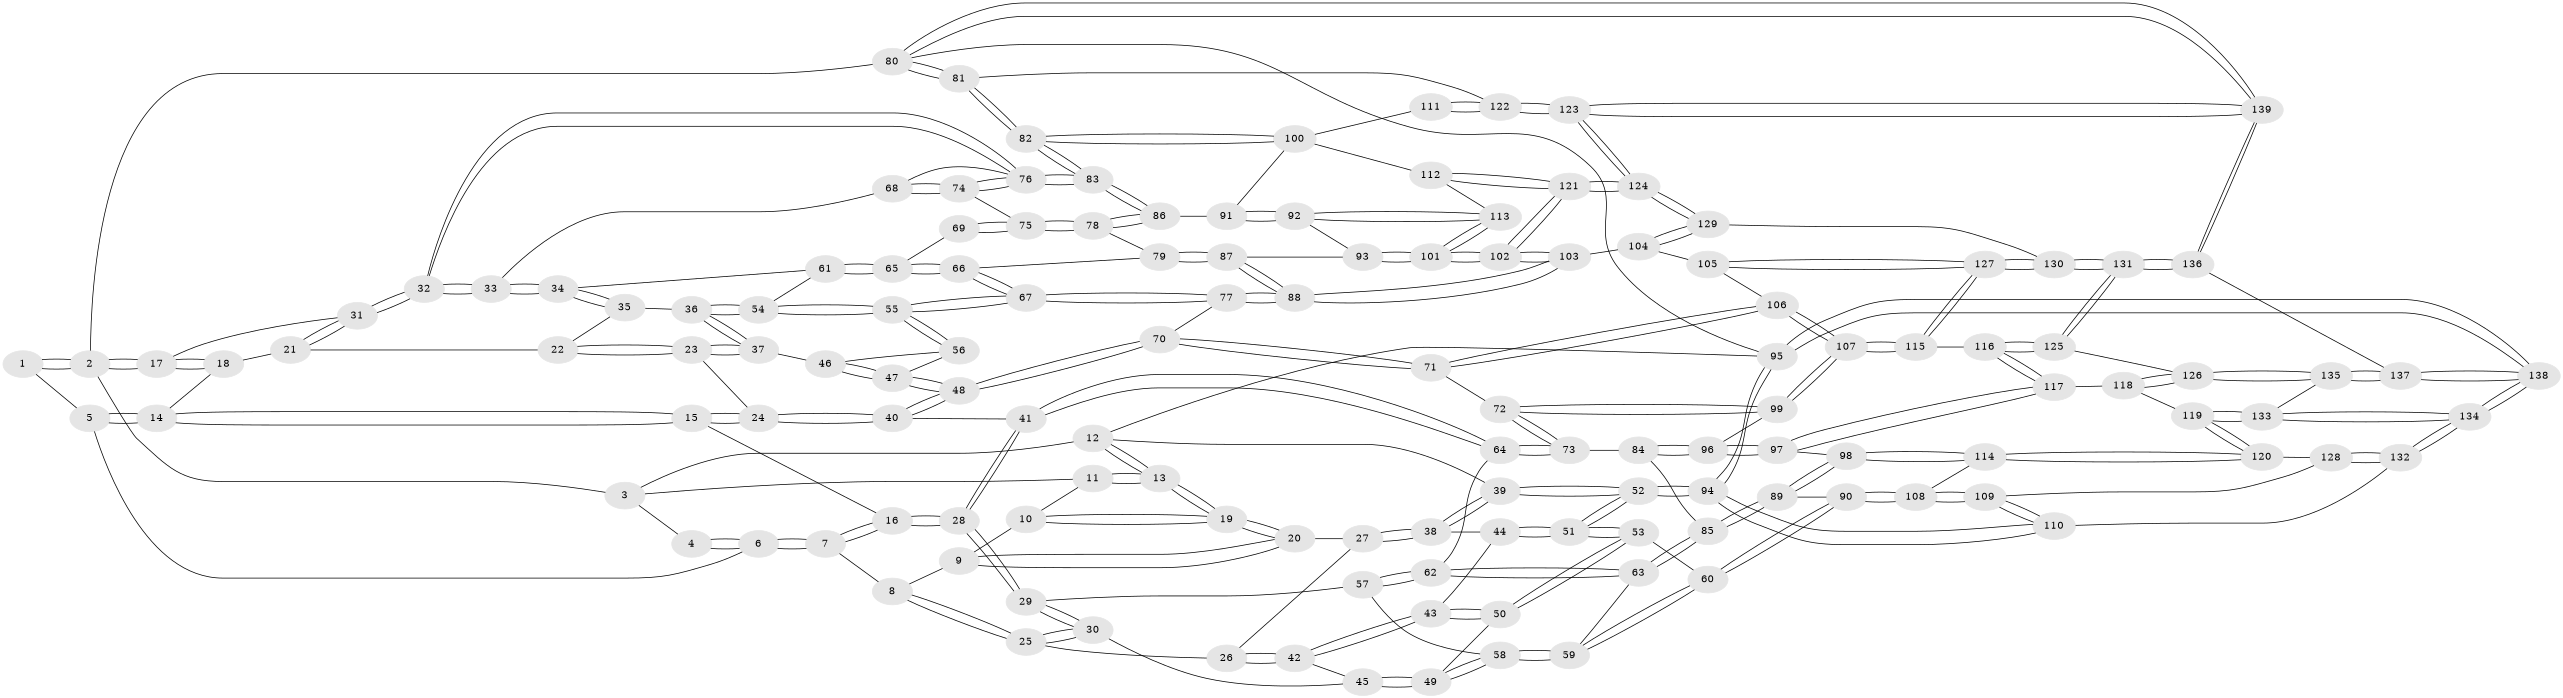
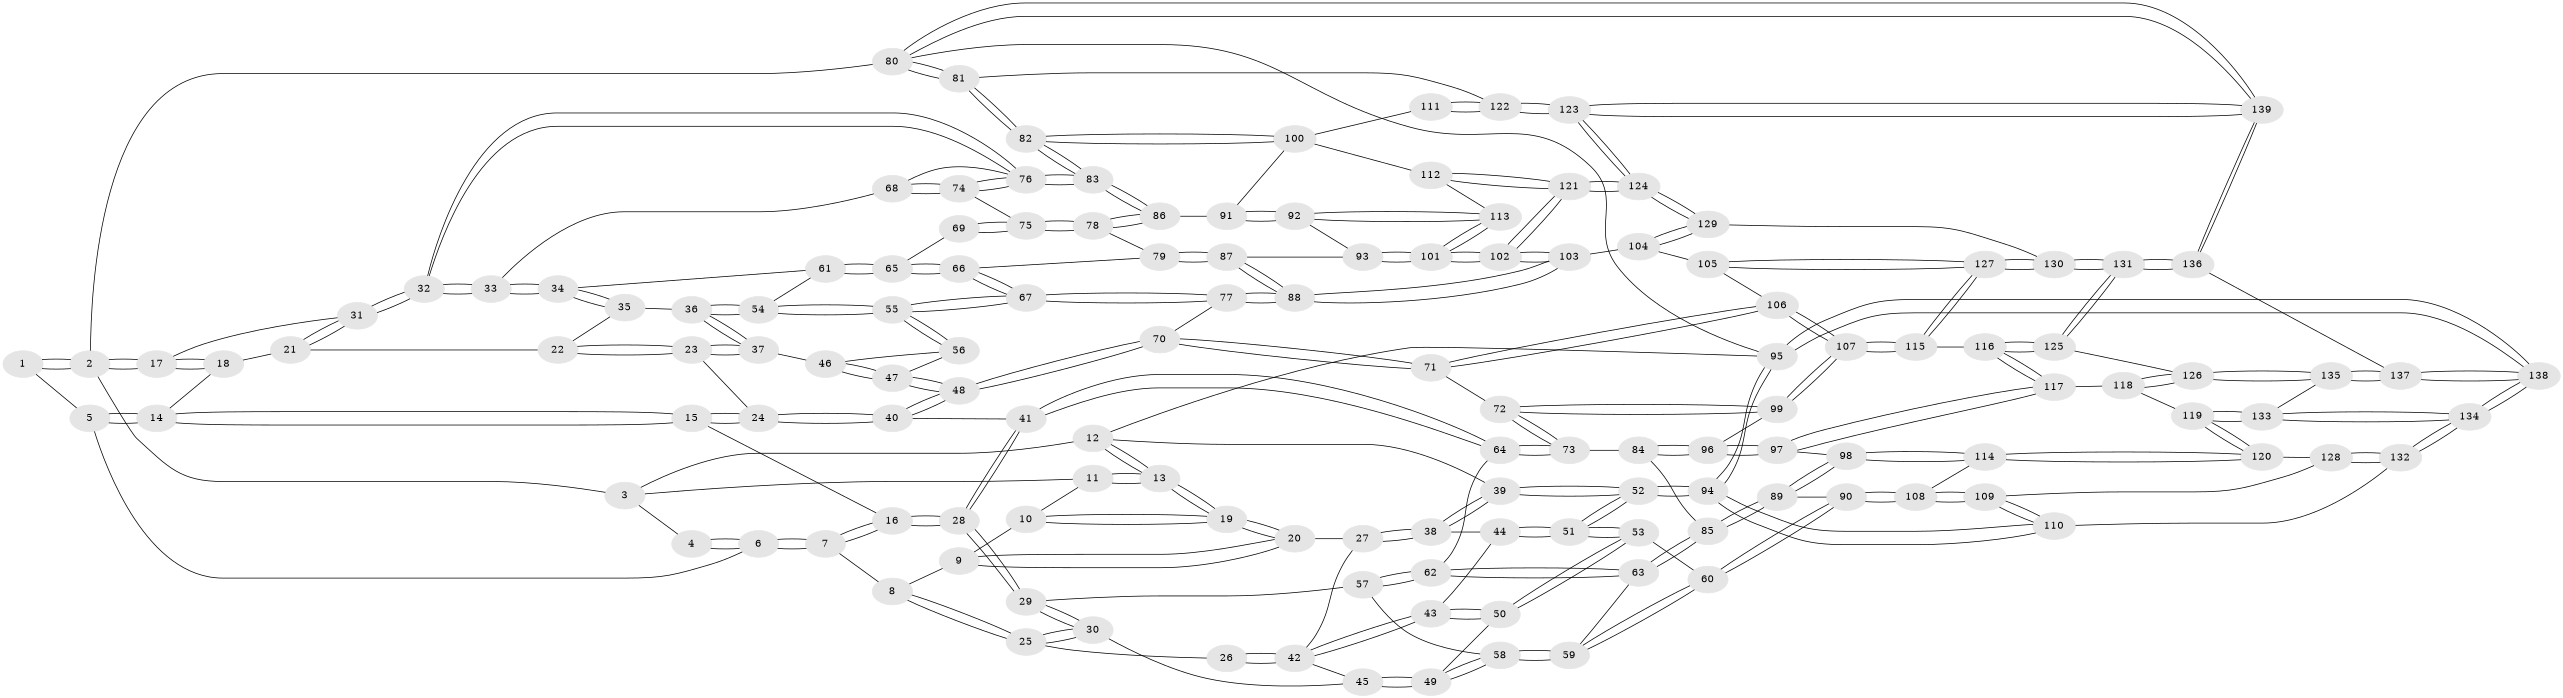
edge "27" -- "26": now "27" -- "42"
